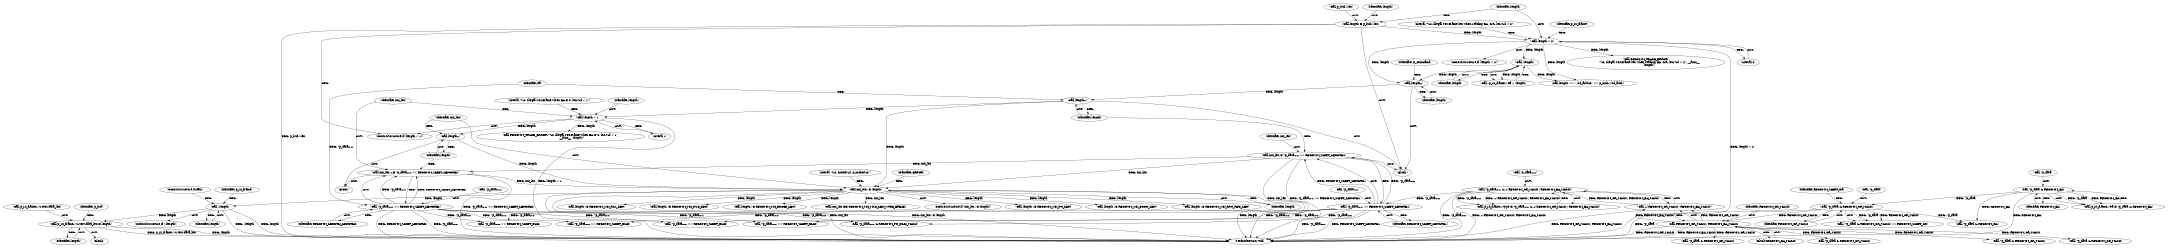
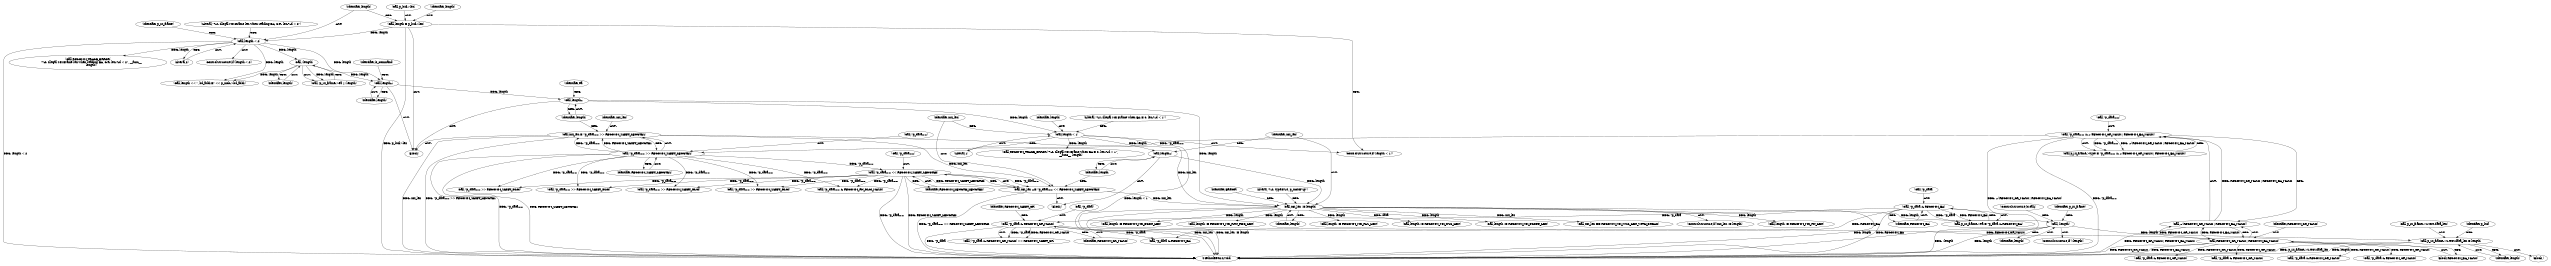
edge "(Identifier,ea)" -> "(Call,*p_data++ << RFCOMM_SHIFT_LENGTH2)": now "(Call,*p_data++ >> RFCOMM_SHIFT_LENGTH1)" -> "(Call,*p_data++ << RFCOMM_SHIFT_LENGTH2)"
edge "(Call,mx_len != length)" -> "(Call,length != RFCOMM_MX_NSC_LEN)": label "DDG: length" -> "DDG: data"
